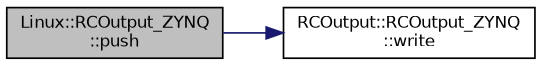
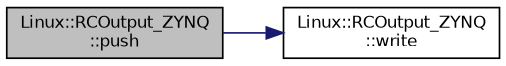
node "RCOutput::RCOutput_ZYNQ ::write": label "RCOutput::RCOutput_ZYNQ ::write" -> "Linux::RCOutput_ZYNQ ::write"
